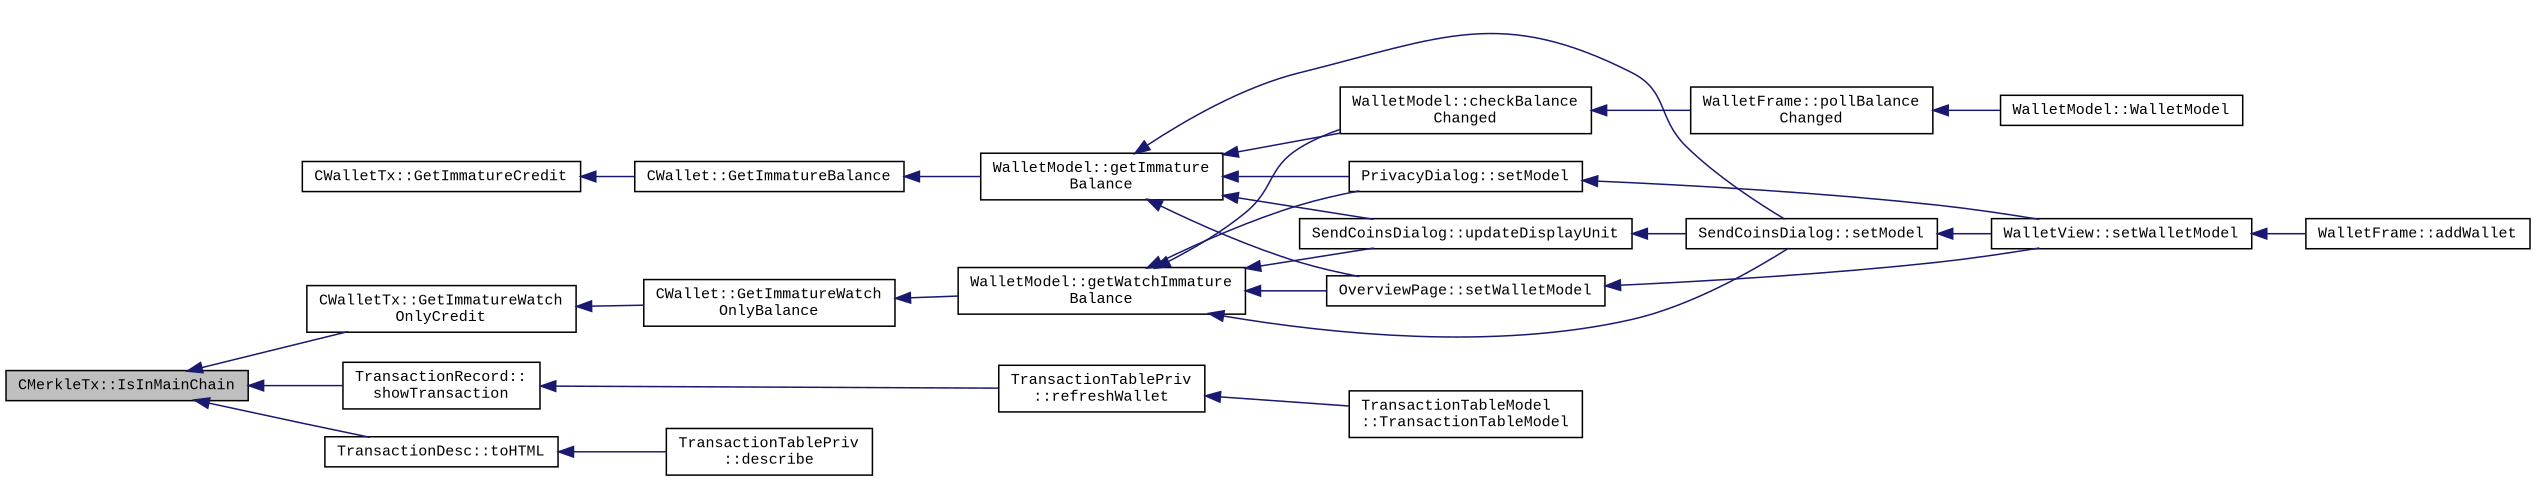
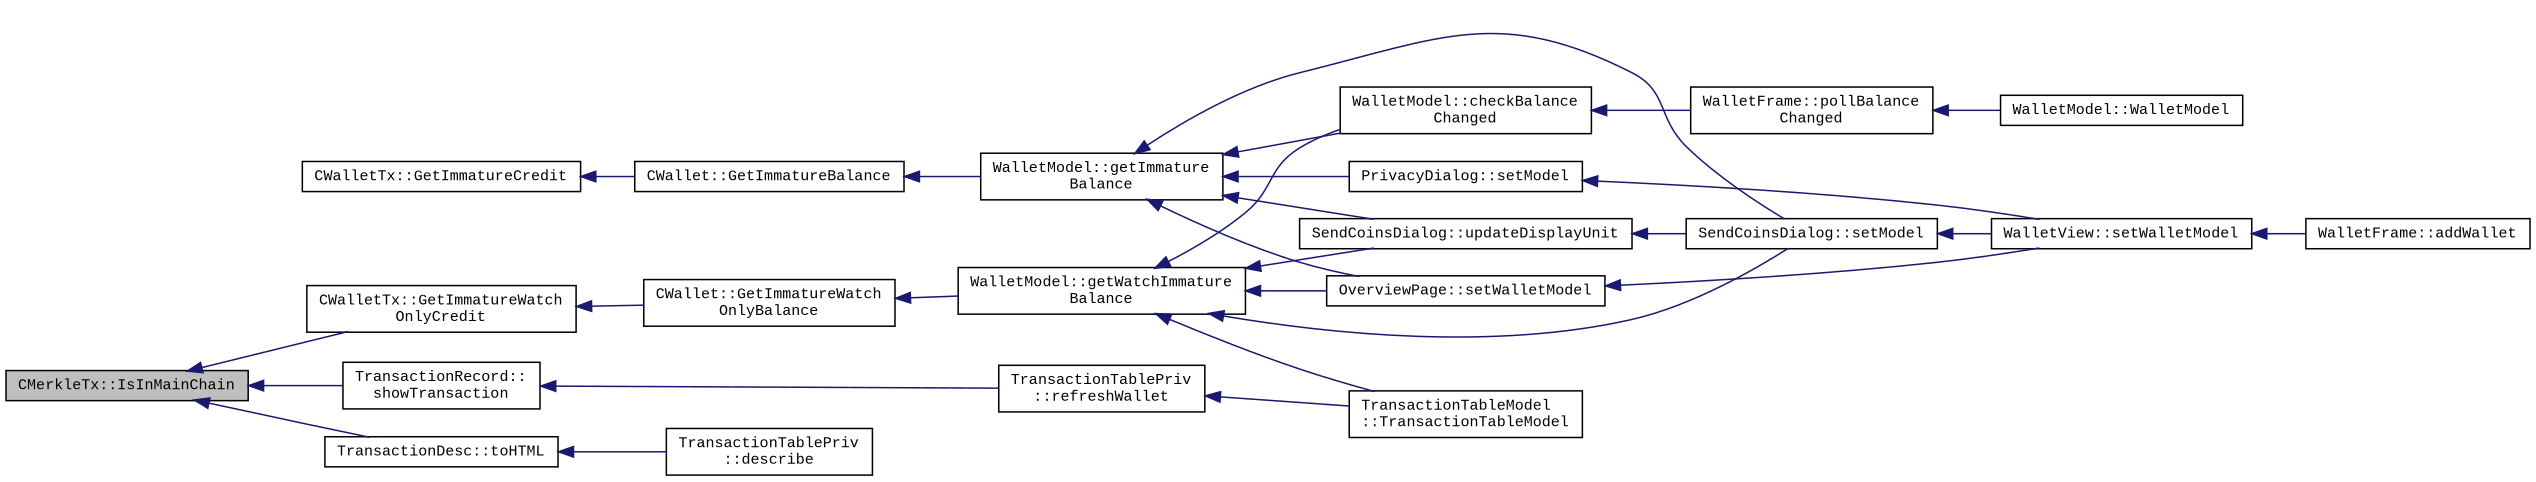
edge "PrivacyDialog::setModel" -> "WalletModel::getWatchImmature Balance": now "TransactionTableModel ::TransactionTableModel" -> "WalletModel::getWatchImmature Balance"
